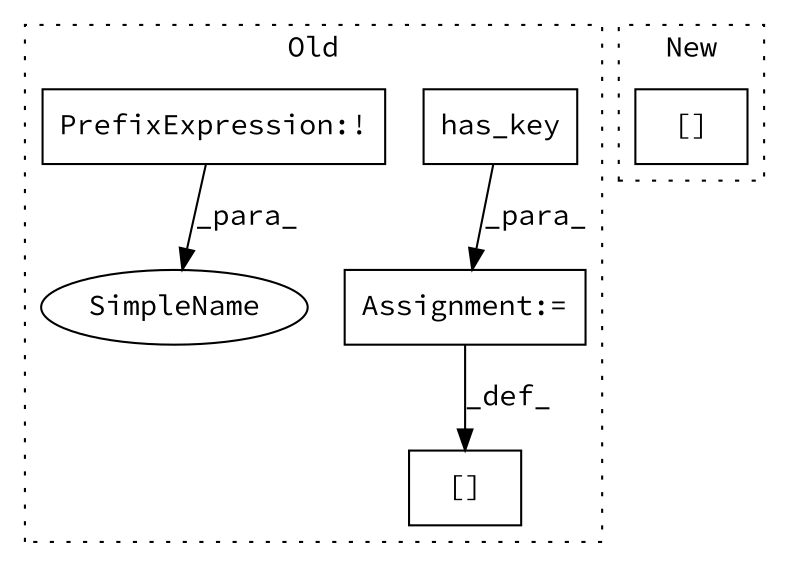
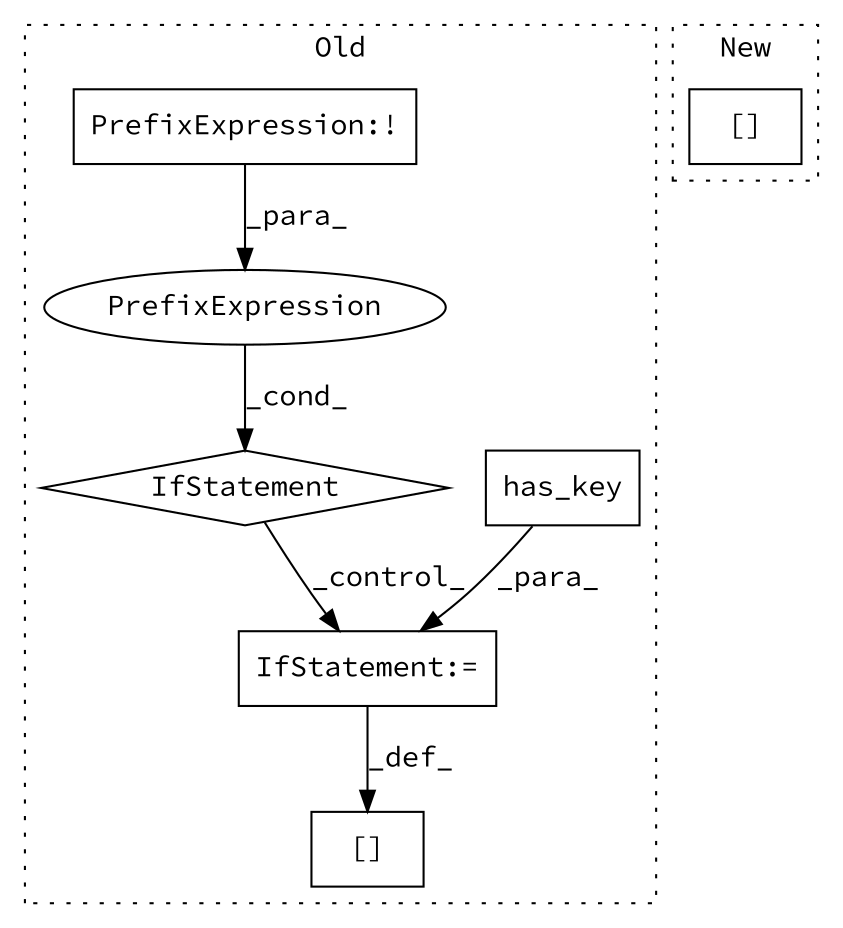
node "SimpleName": label "SimpleName" -> "PrefixExpression"
node "Assignment:=": label "Assignment:=" -> "IfStatement:="
node "IfStatement": added
